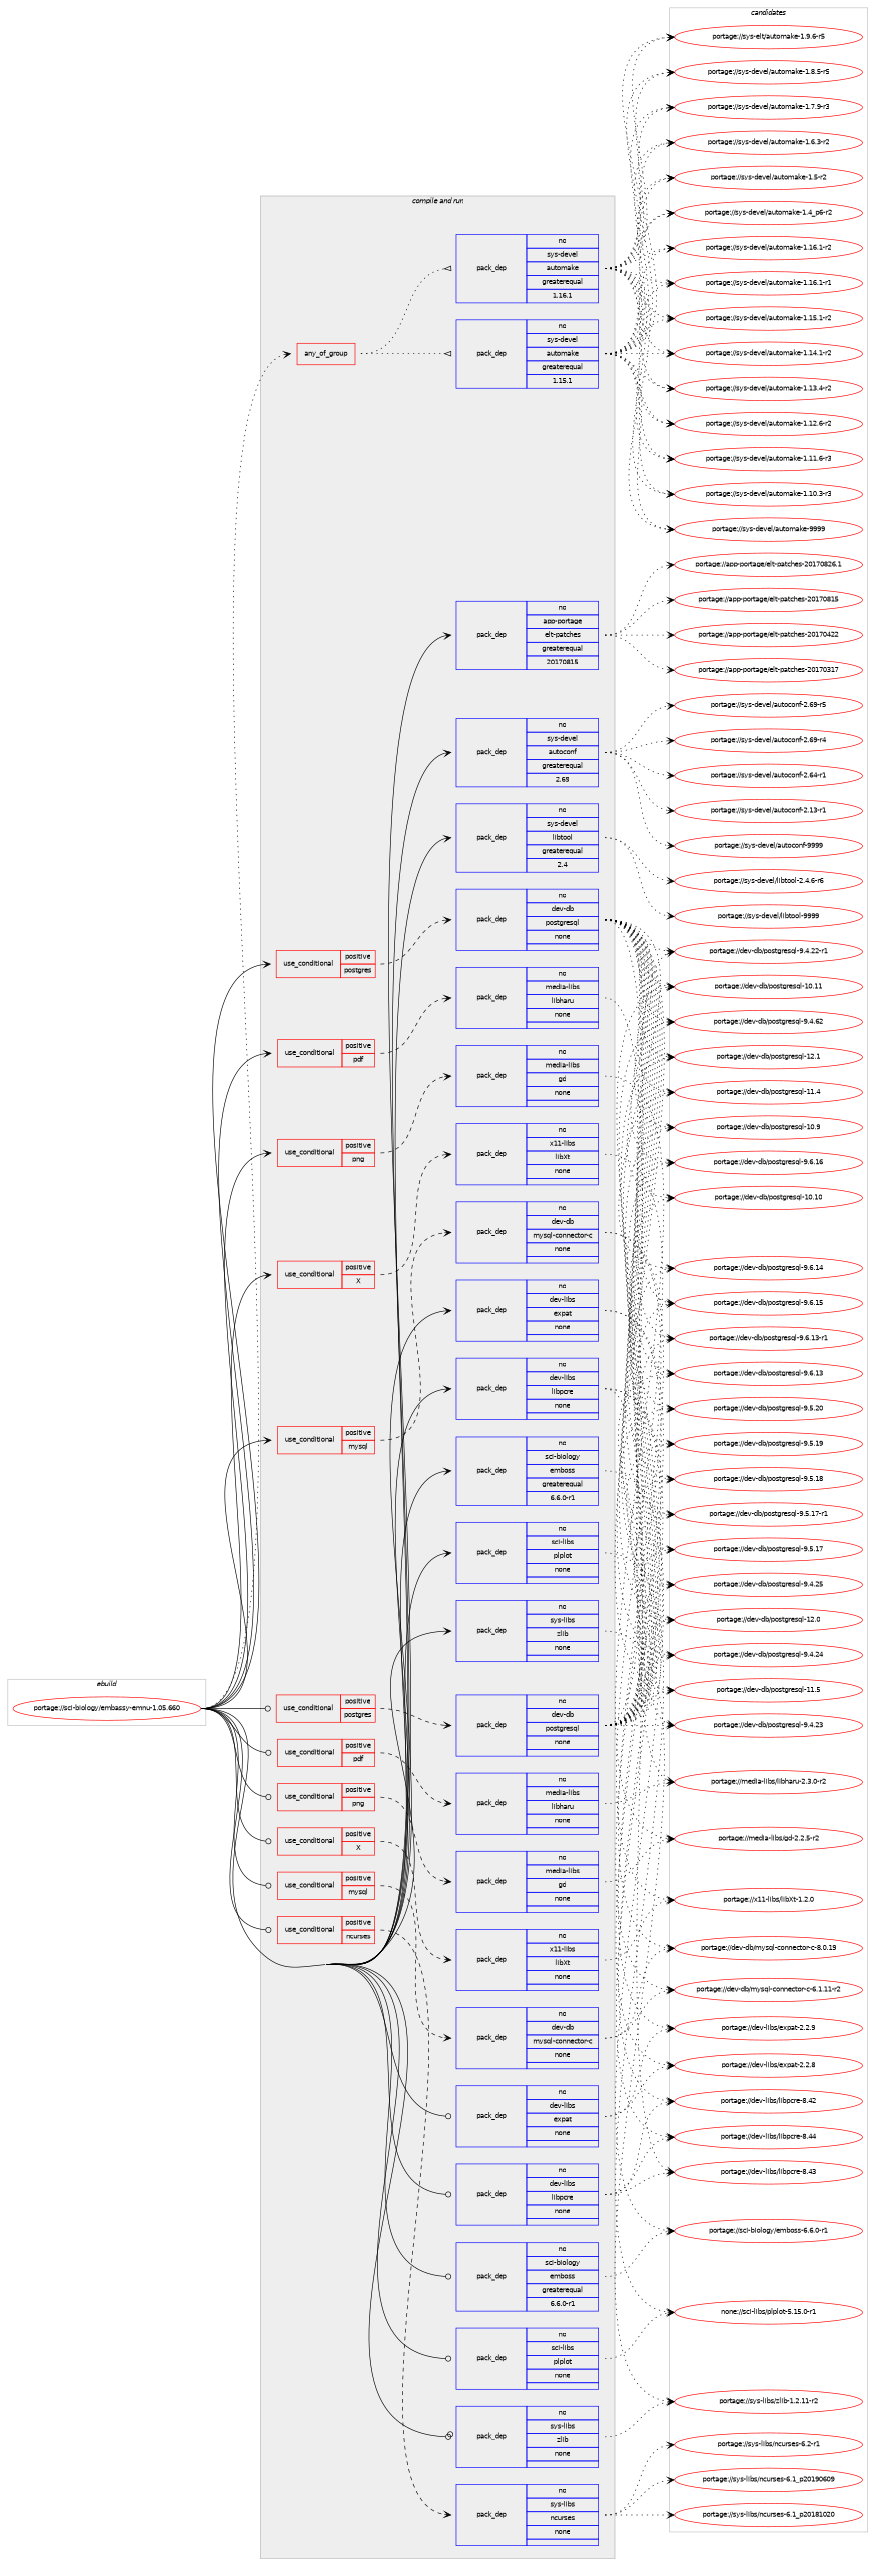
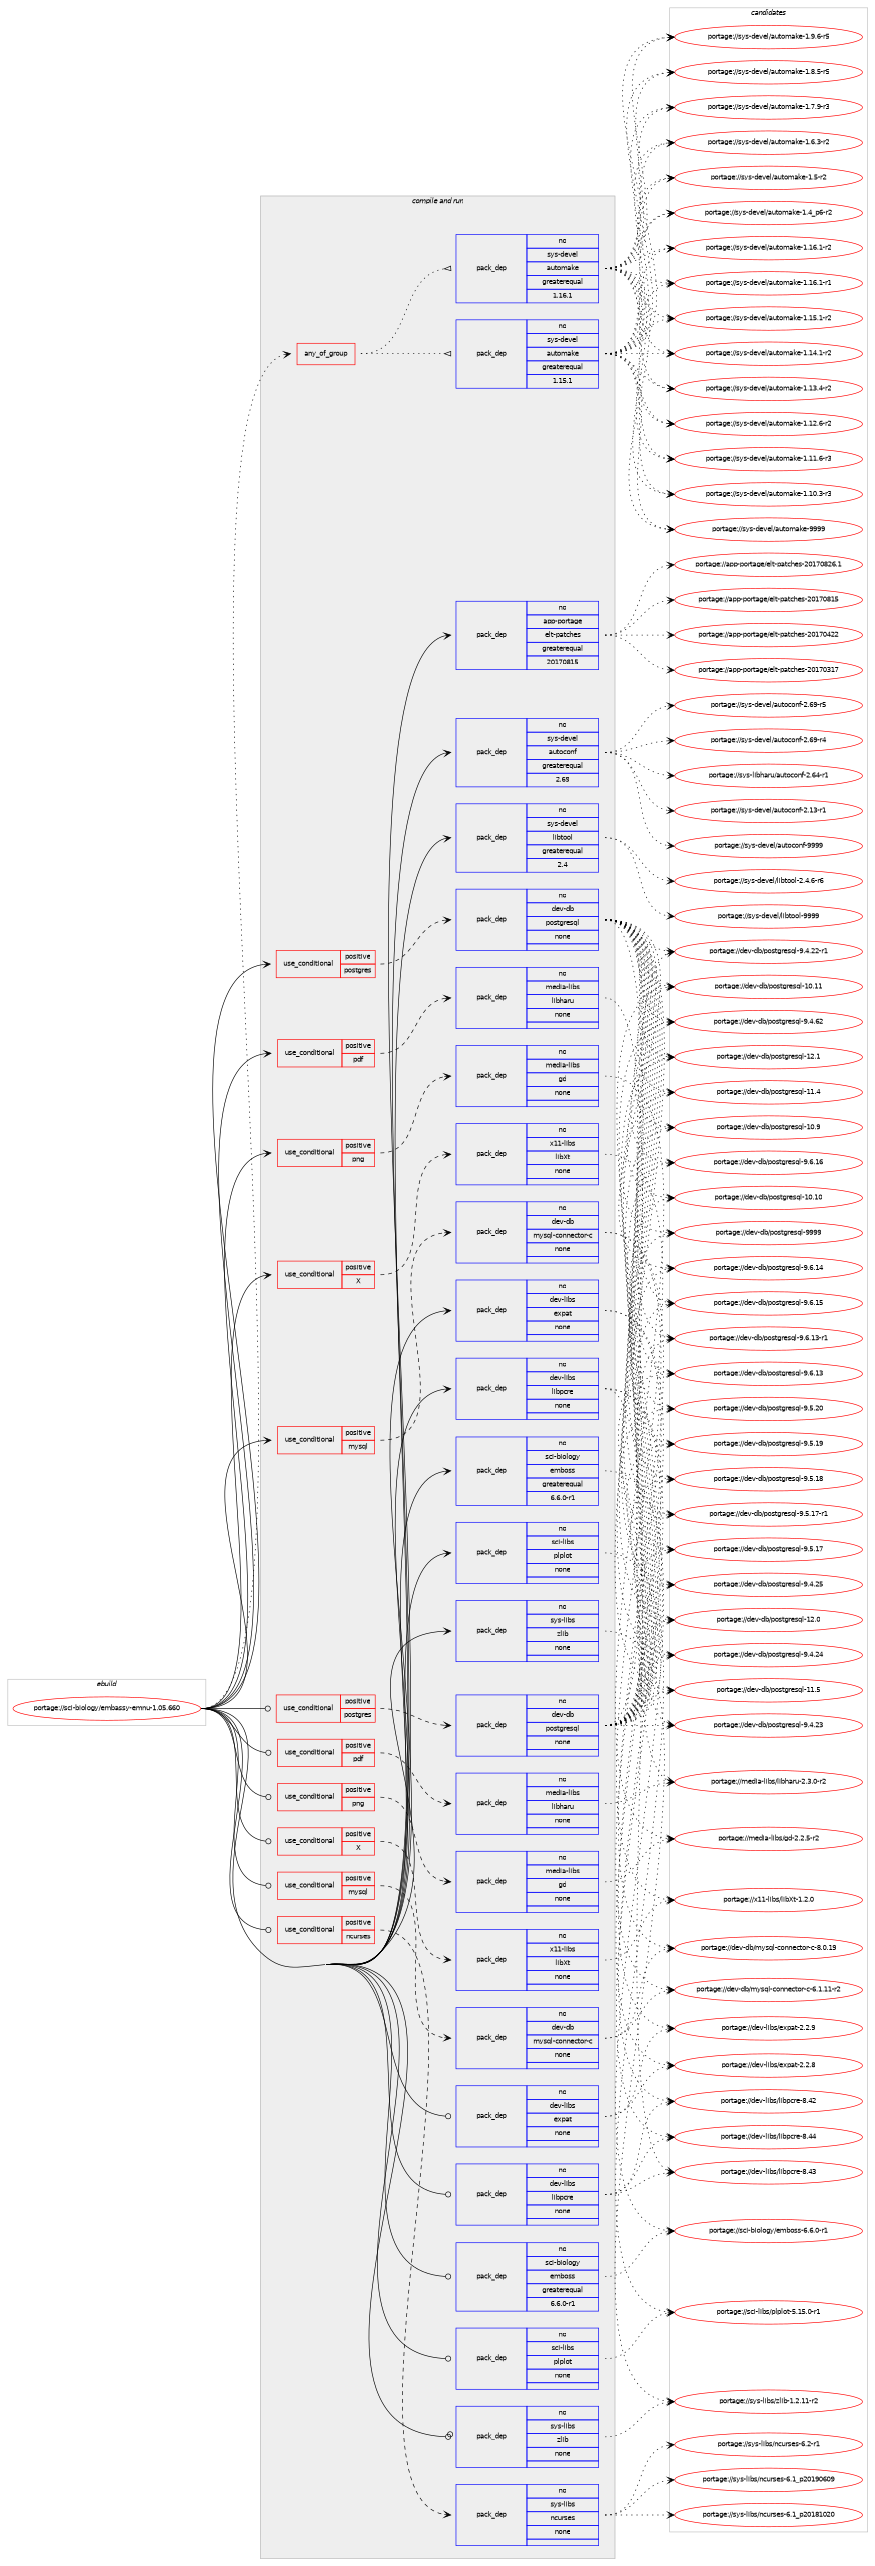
node "portage://sys-elt/automake-1.9.6-r5": label "portage://sys-elt/automake-1.9.6-r5" -> "portage://sys-devel/automake-1.9.6-r5"
node "portage://sys-devel/autoconf-2.64-r1": label "portage://sys-devel/autoconf-2.64-r1" -> "portage://sys-libharu/autoconf-2.64-r1"
node "portage://dev-db/postgresql-9999": added
node "none://sci-libs/plplot-5.15.0-r1": label "none://sci-libs/plplot-5.15.0-r1" -> "portage://sci-libs/plplot-5.15.0-r1"
